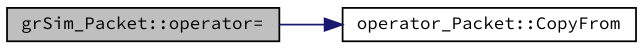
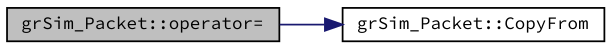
node "operator_Packet::CopyFrom": label "operator_Packet::CopyFrom" -> "grSim_Packet::CopyFrom"
